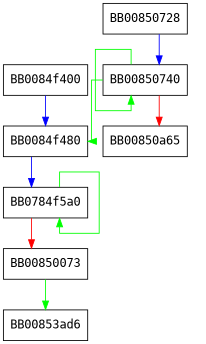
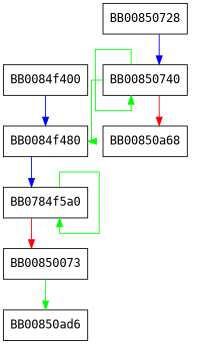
node "BB00850a65": label "BB00850a65" -> "BB00850a68"
node "BB00853ad6": label "BB00853ad6" -> "BB00850ad6"
